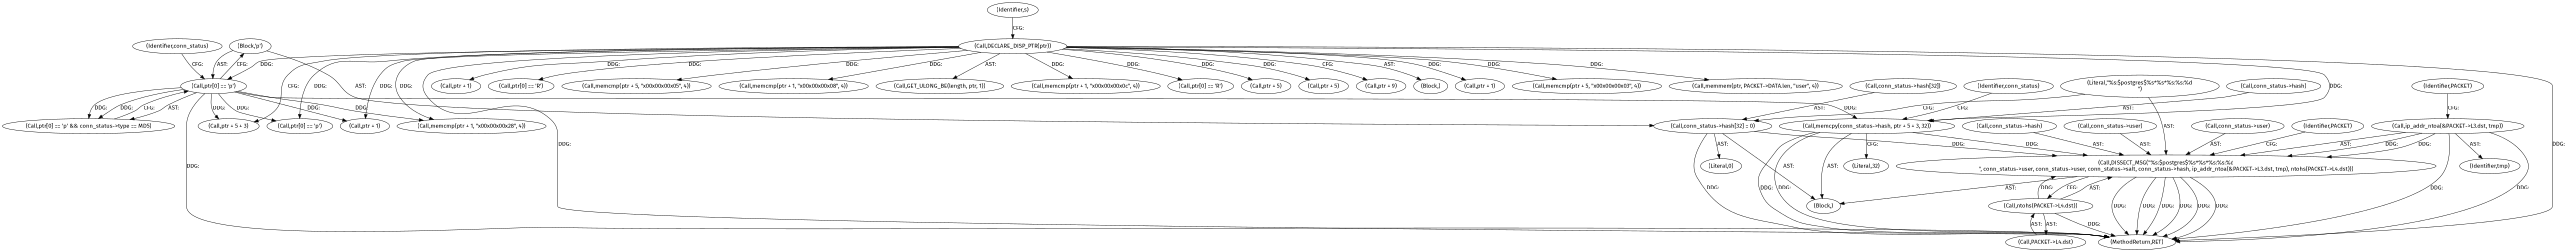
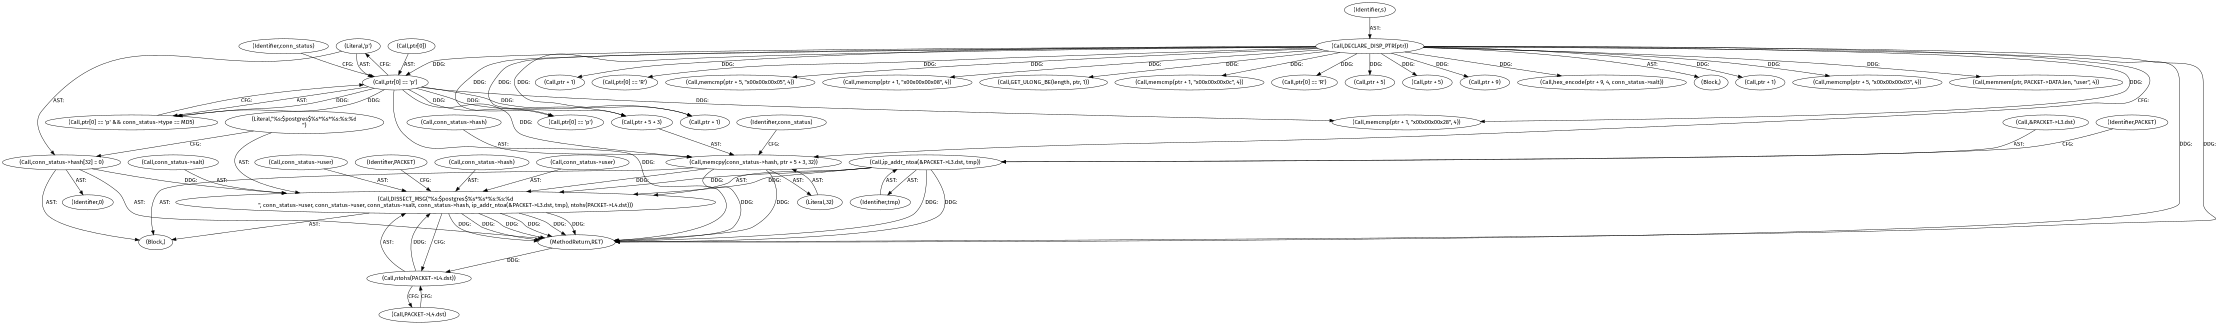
edge "(Identifier,s)" -> "(Call,DECLARE_DISP_PTR(ptr))": label "CFG: " -> "AST: "
node "(Block,'p')": label "(Block,'p')" -> "(Literal,'p')"
node "(Call,ptr[0])": added
edge "(Call,DECLARE_DISP_PTR(ptr))" -> "(Call,GET_ULONG_BE(length, ptr, 1))": label "AST: " -> "DDG: "
edge "(Call,DECLARE_DISP_PTR(ptr))" -> "(Call,ptr + 9)": label "CFG: " -> "DDG: "
node "(Call,hex_encode(ptr + 9, 4, conn_status->salt))": added
edge "(Call,DECLARE_DISP_PTR(ptr))" -> "(Call,ptr + 5 + 3)": label "CFG: " -> "DDG: "
node "(Call,conn_status->hash[32])": removed
edge "(Call,DECLARE_DISP_PTR(ptr))" -> "(Call,memcpy(conn_status->hash, ptr + 5 + 3, 32))": label "DDG: " -> "CFG: "
node "(Call,&PACKET->L3.dst)": added
edge "(Call,ptr + 5 + 3)" -> "(Call,memcpy(conn_status->hash, ptr + 5 + 3, 32))": added, label "AST:"
edge "(Call,memcpy(conn_status->hash, ptr + 5 + 3, 32))" -> "(Literal,32)": label "CFG: " -> "AST: "
node "(Call,conn_status->salt)": added
node "(Literal,0)": label "(Literal,0)" -> "(Identifier,0)"
edge "(Literal,32)" -> "(Call,memcpy(conn_status->hash, ptr + 5 + 3, 32))": added, label "AST:"
edge "(Identifier,tmp)" -> "(Call,ip_addr_ntoa(&PACKET->L3.dst, tmp))": added, label "AST:"
edge "(Call,conn_status->hash[32] = 0)" -> "(MethodReturn,RET)": label "DDG: " -> "AST: "
edge "(Call,PACKET->L4.dst)" -> "(Call,ntohs(PACKET->L4.dst))": label "AST: " -> "CFG: "
edge "(Call,ntohs(PACKET->L4.dst))" -> "(Call,PACKET->L4.dst)": label "AST: " -> "CFG: "
edge "(Call,ntohs(PACKET->L4.dst))" -> "(MethodReturn,RET)": reversed
